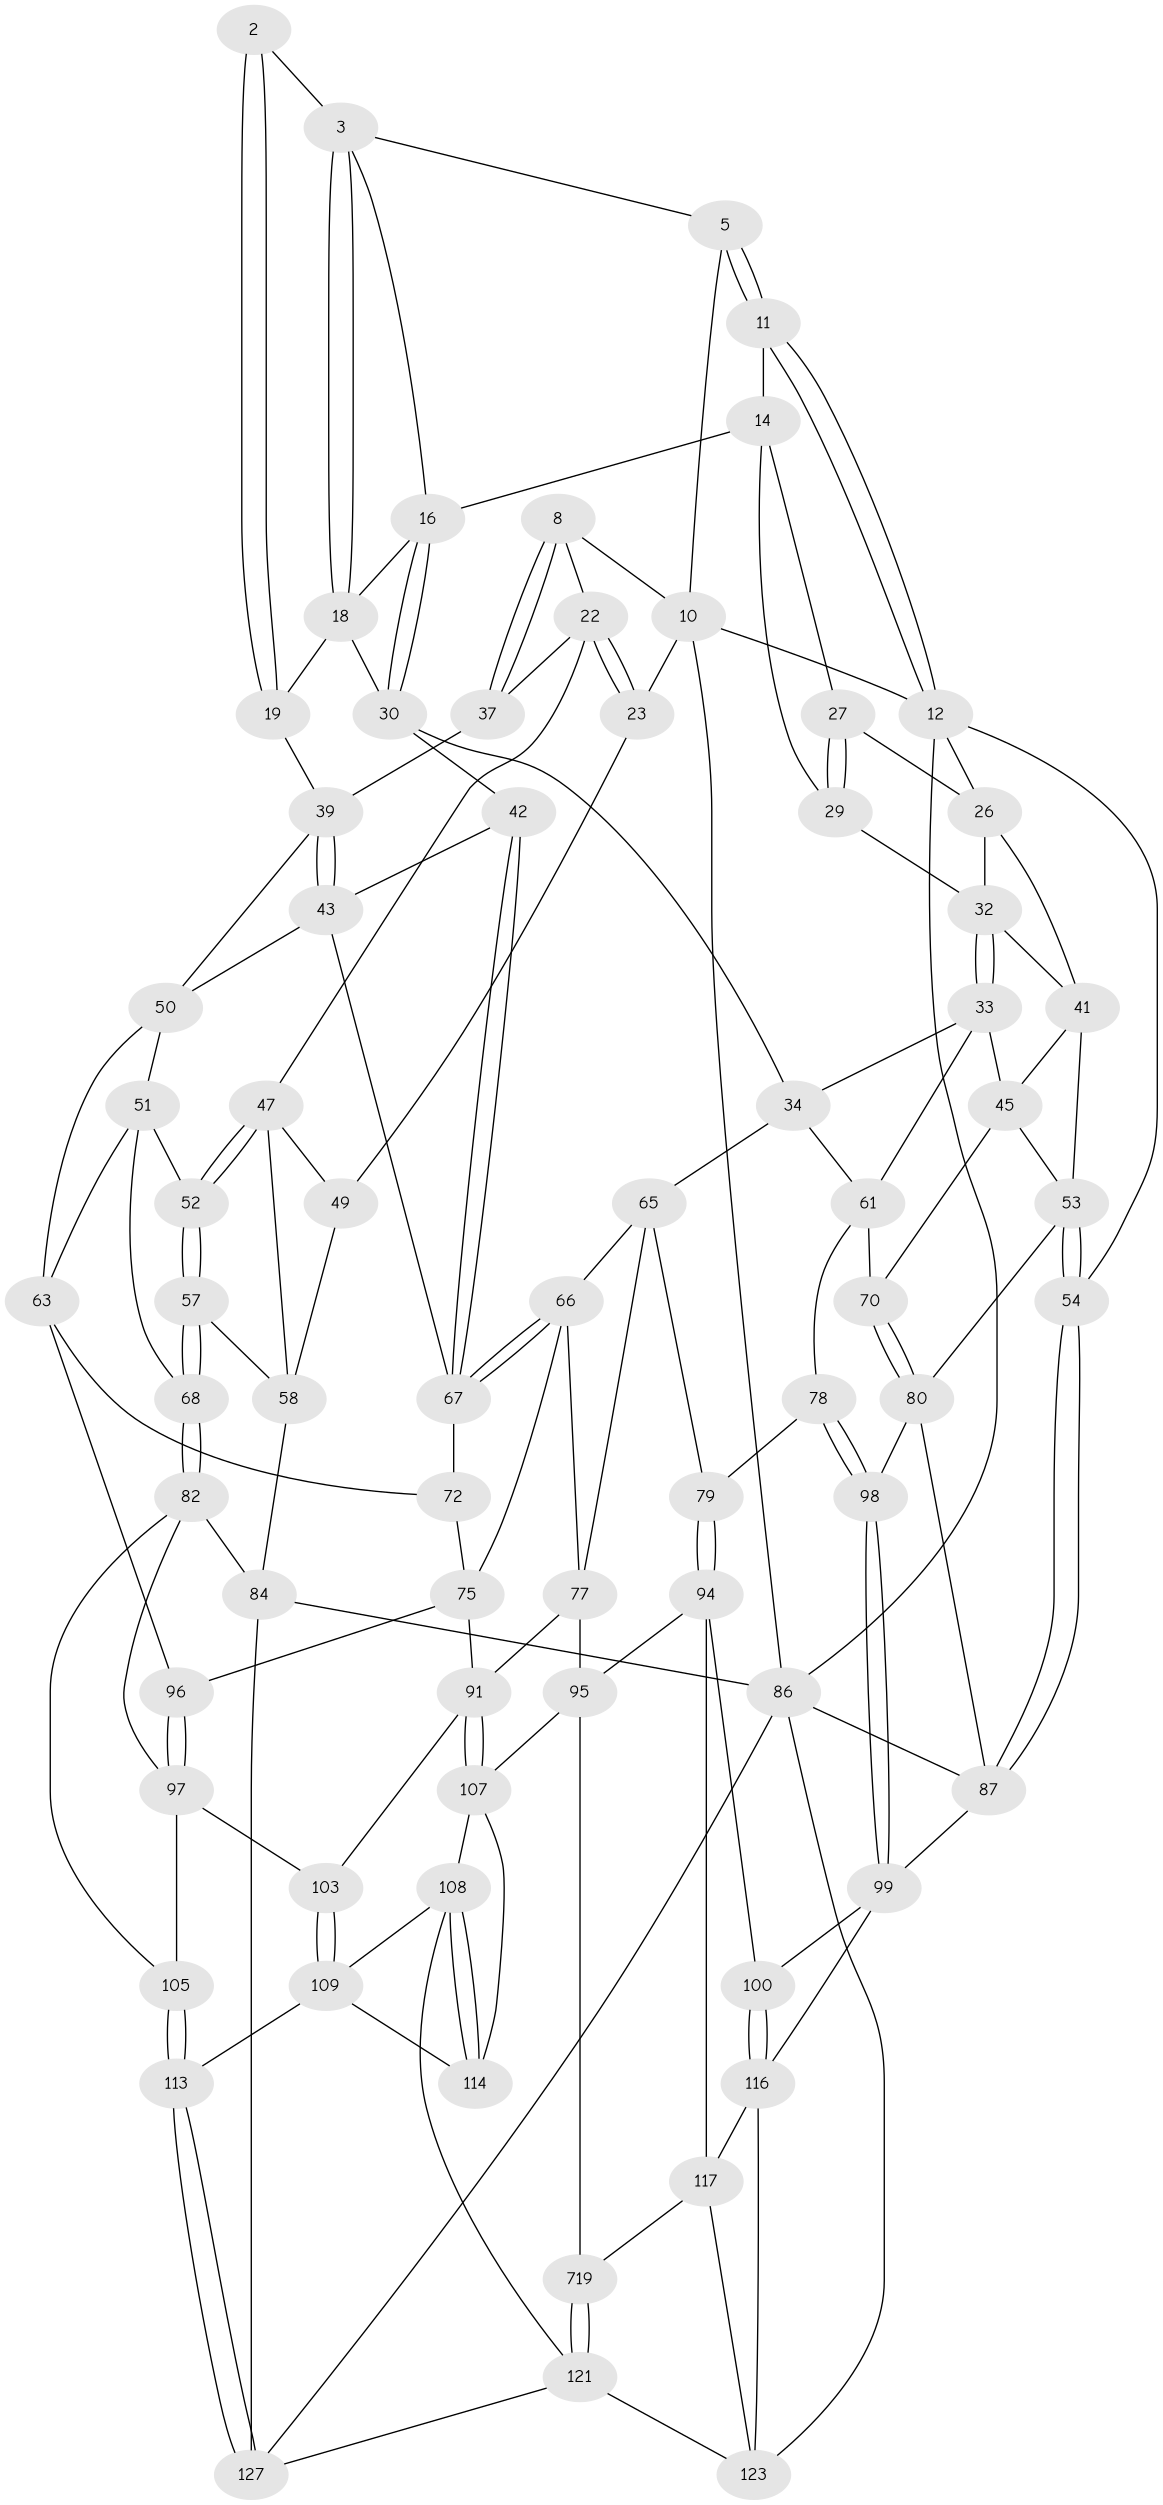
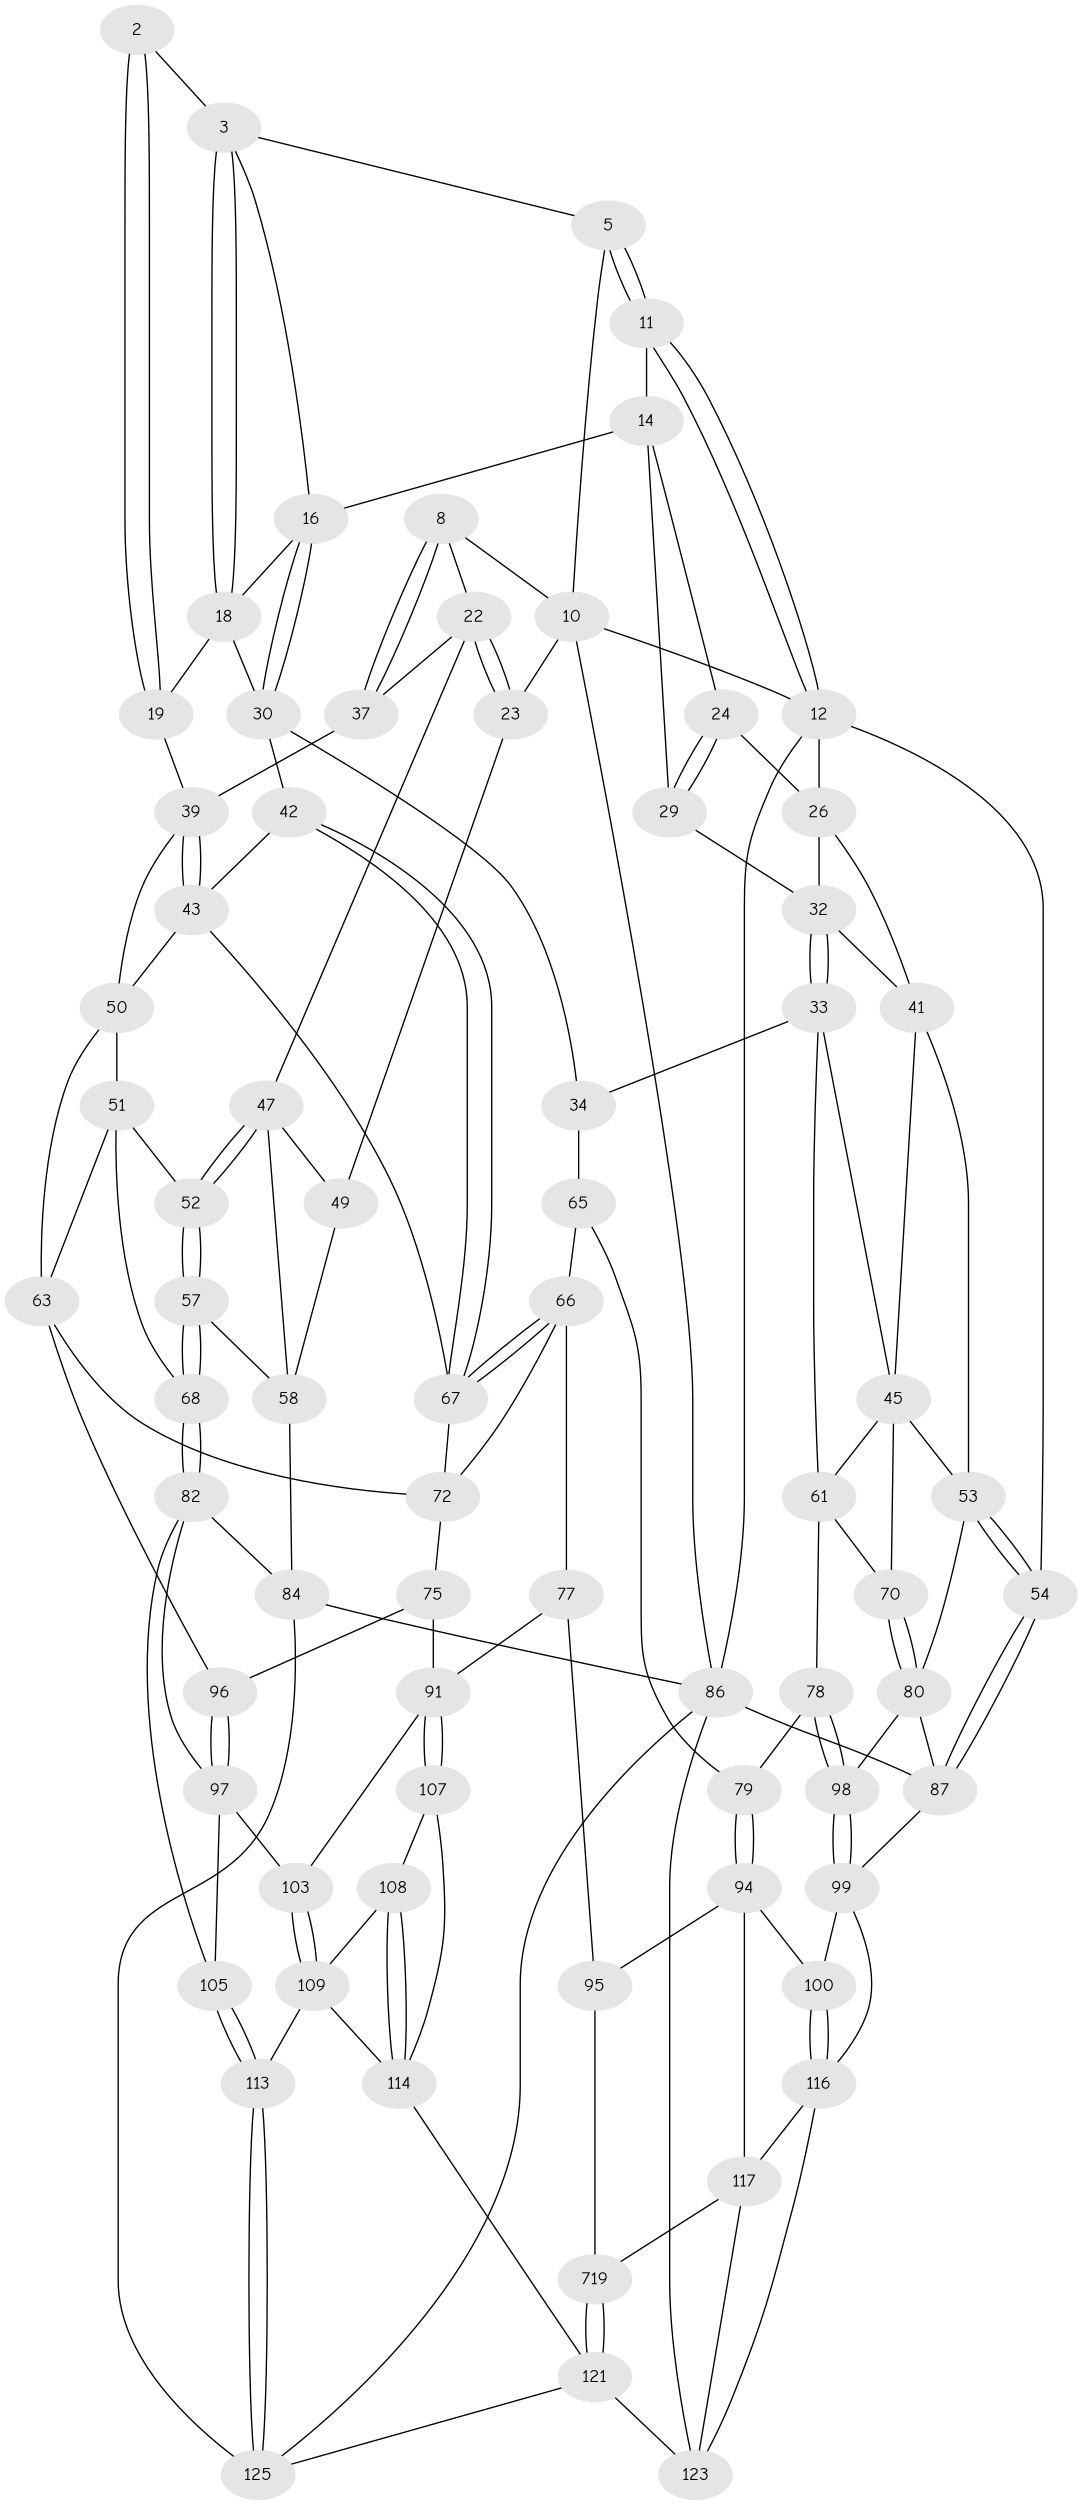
node "27": label "27" -> "24"
edge "34" -- "61": now "45" -- "61"
edge "65" -- "77": removed
edge "66" -- "75": now "66" -- "72"
edge "95" -- "107": removed
edge "108" -- "121": now "114" -- "121"
node "127": label "127" -> "125"
